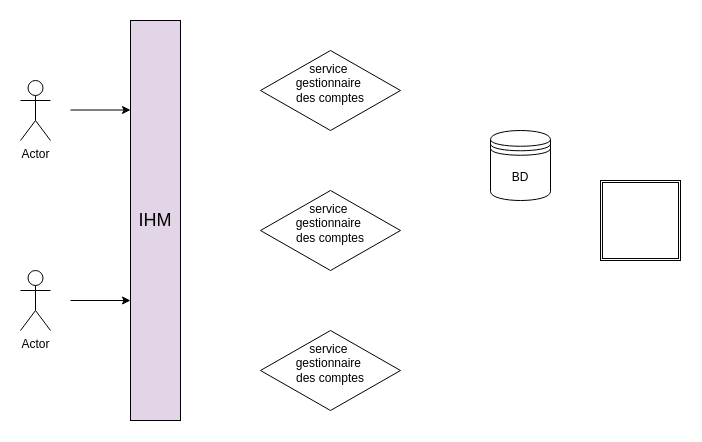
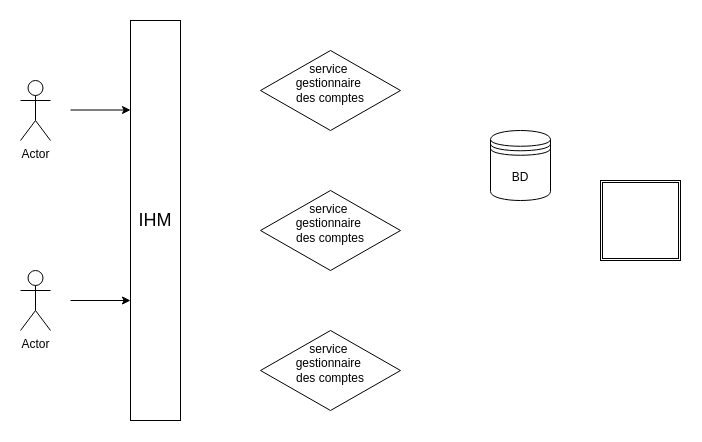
node "IHM": fillcolor #e1d5e7 -> #ffffff
